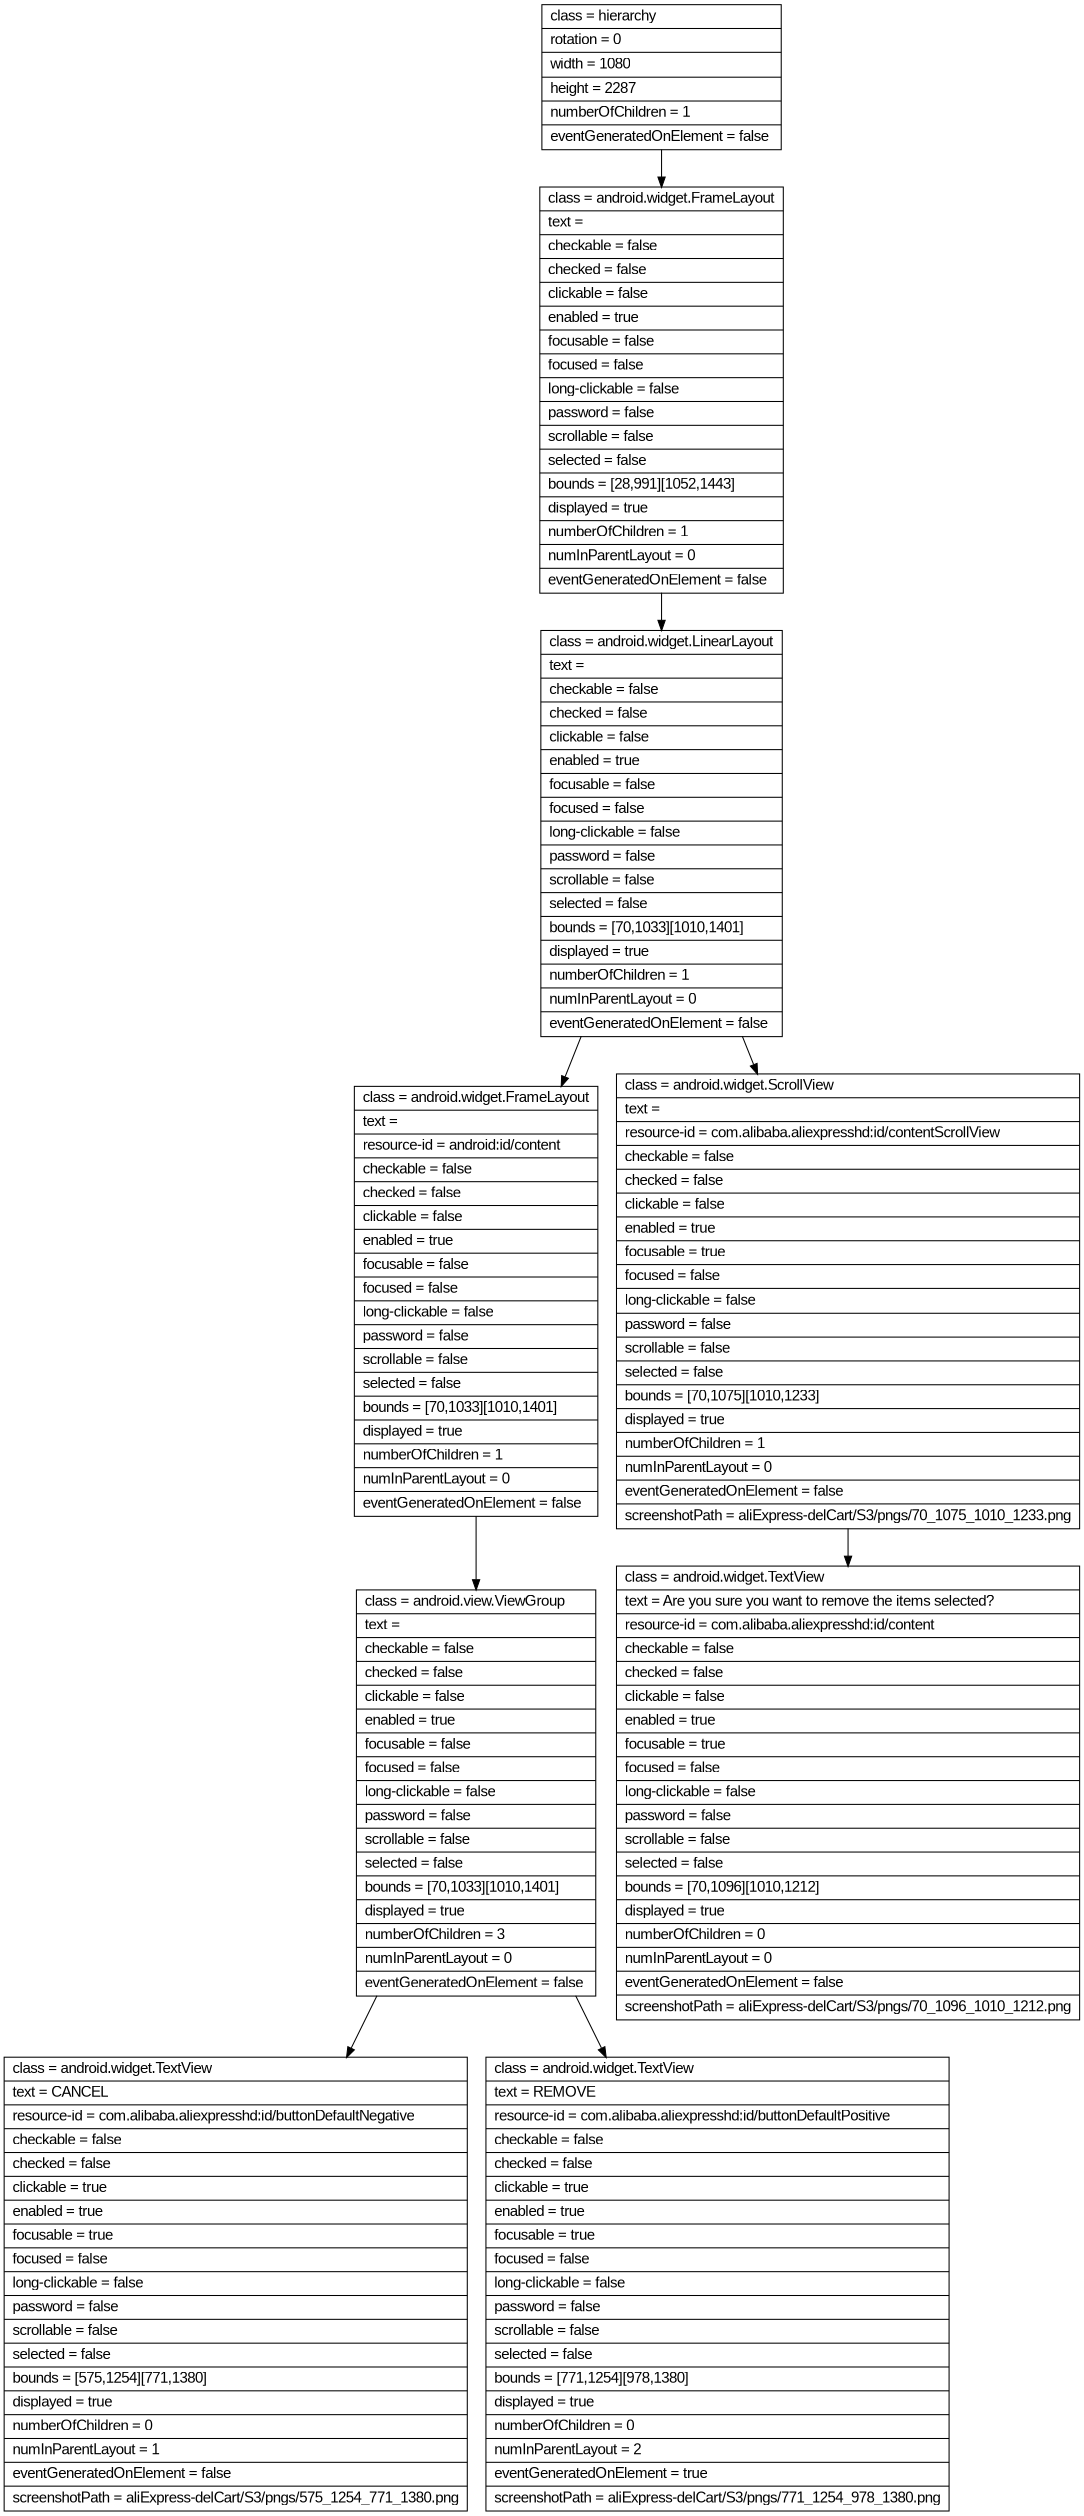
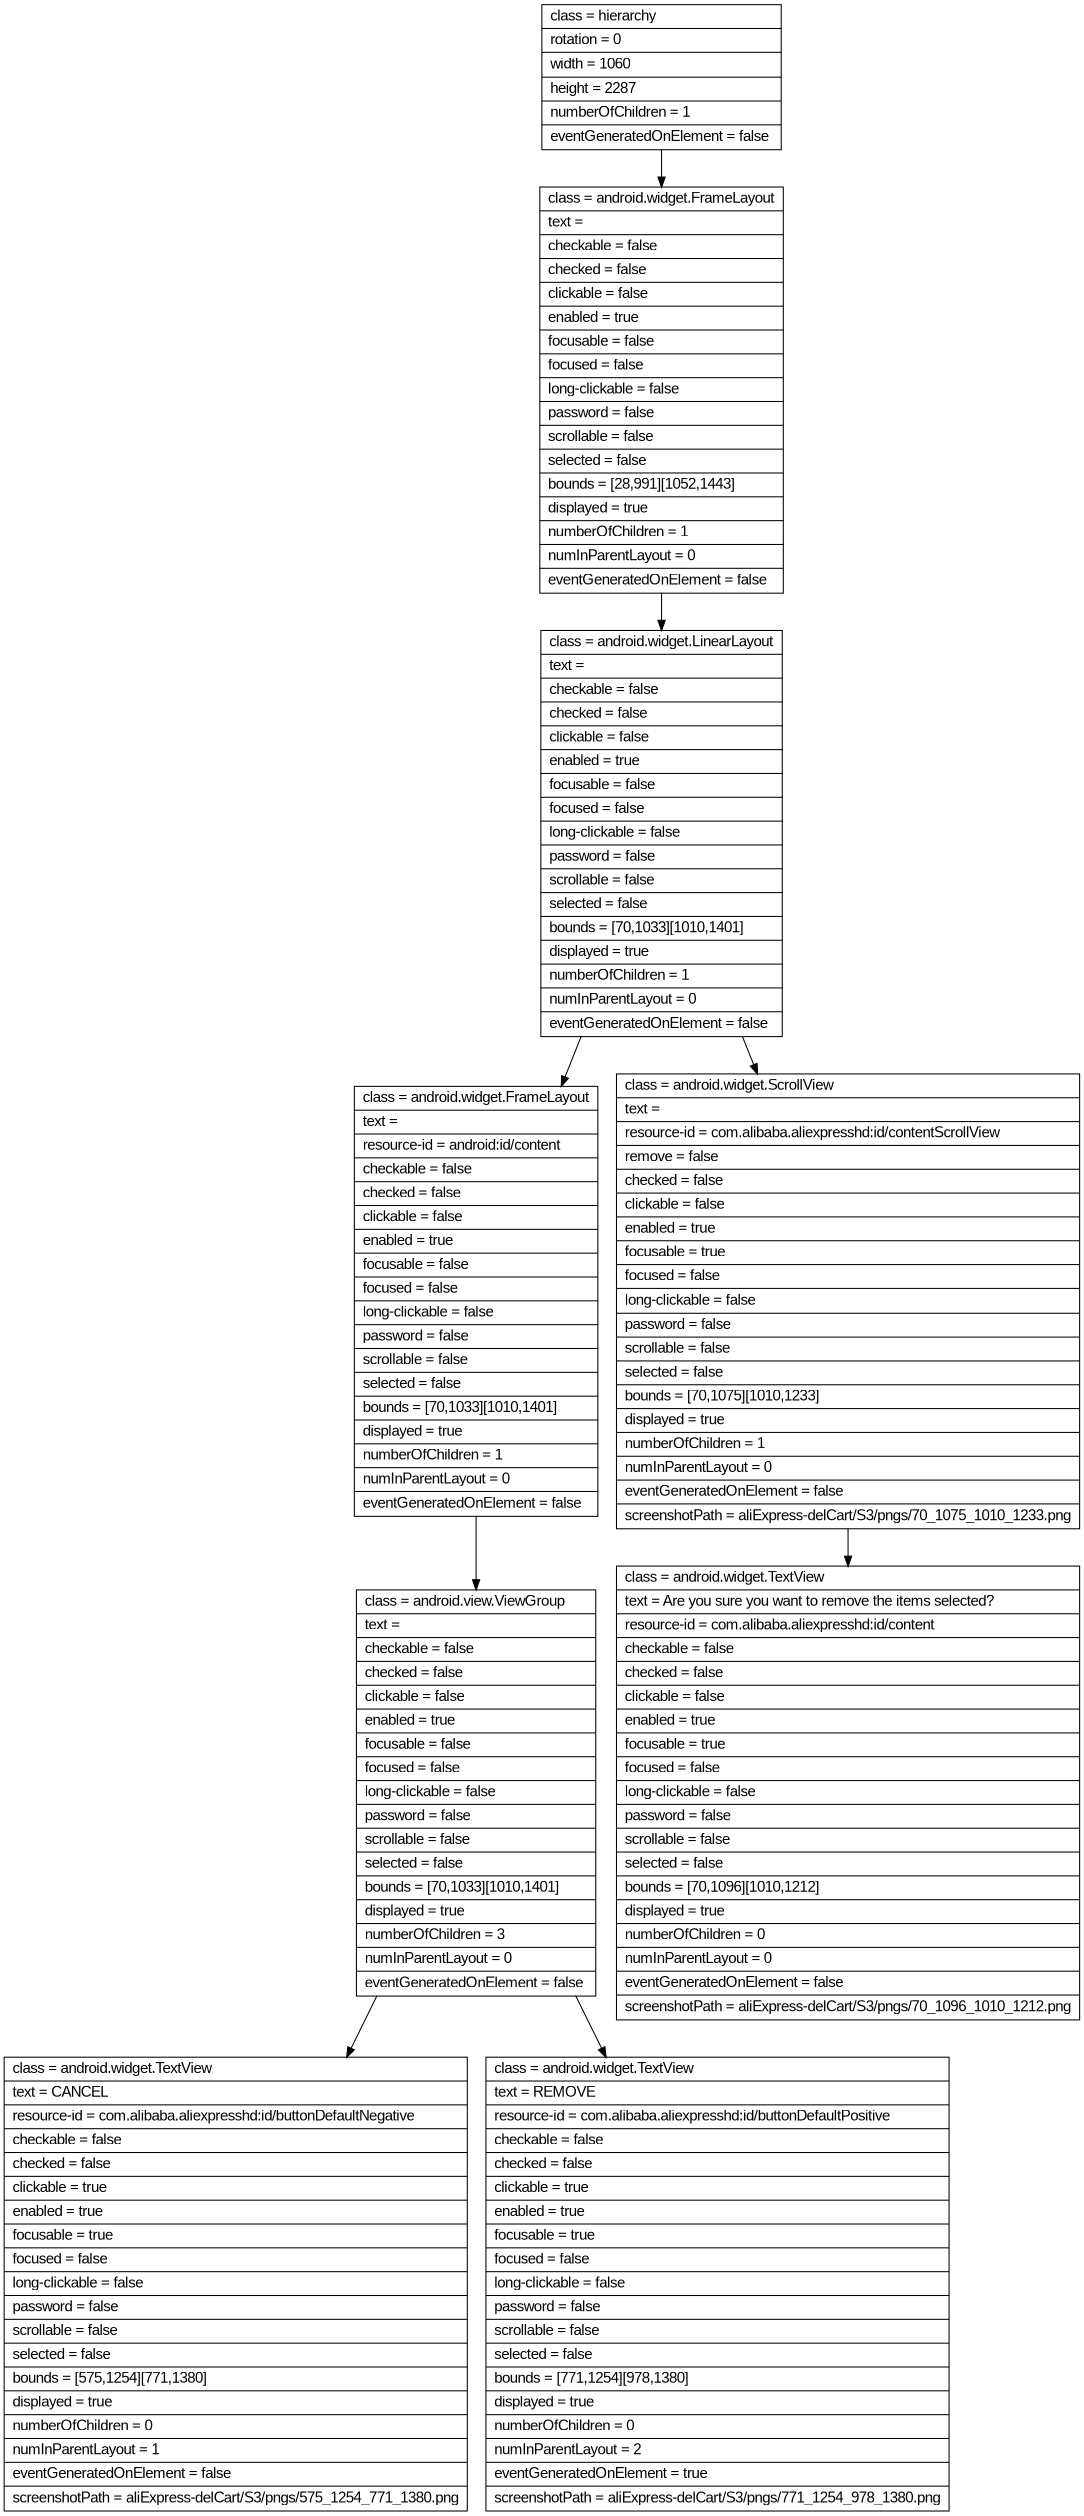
node "class = hierarchy": text "width = 1080" -> "width = 1060"
node "class = android.widget.ScrollView": text "checkable = false" -> "remove = false"
